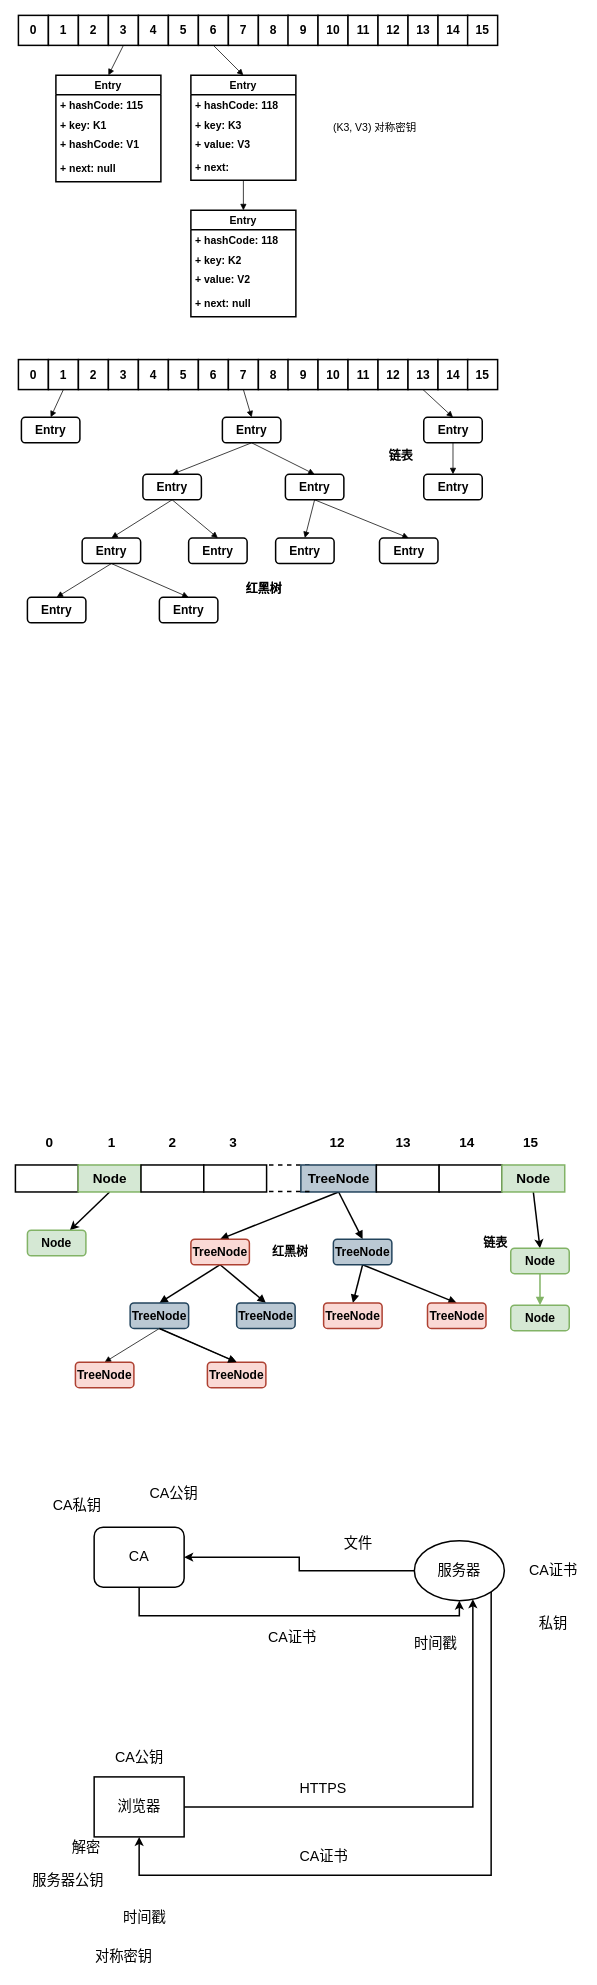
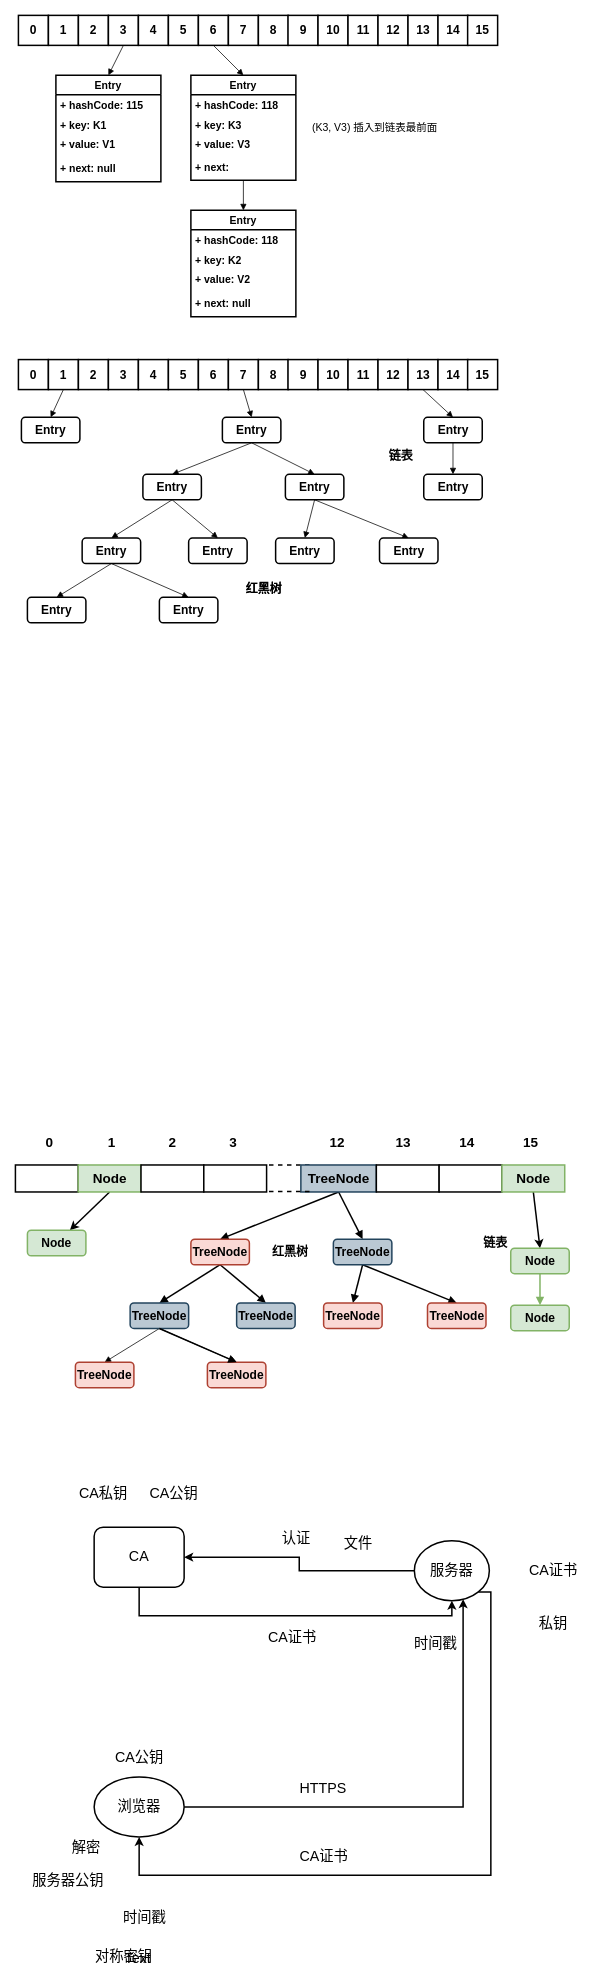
node "(K3, V3) 对称密钥": label "(K3, V3) 对称密钥" -> "(K3, V3) 插入到链表最前面"
node "+ hashCode: V1": label "+ hashCode: V1" -> "+ value: V1"
node "CA私钥": moved (77, 1505) -> (103, 1494)
node "认证": added
node "服务器": size 90x60 -> 75x60
node "浏览器": shape rectangle -> ellipse
node "Text": added
